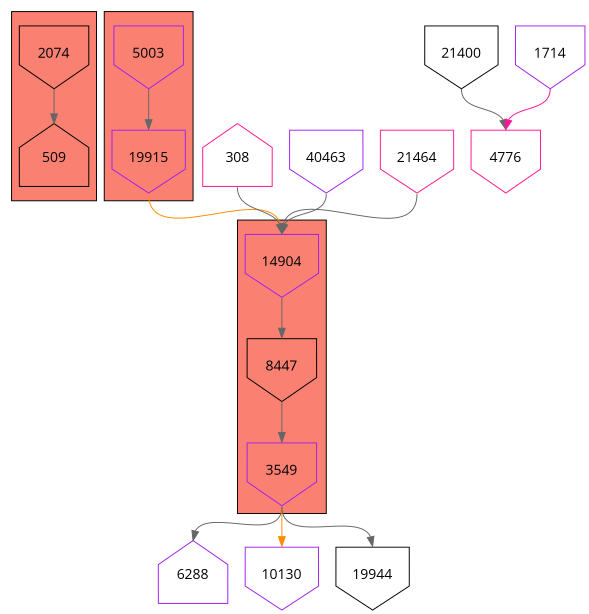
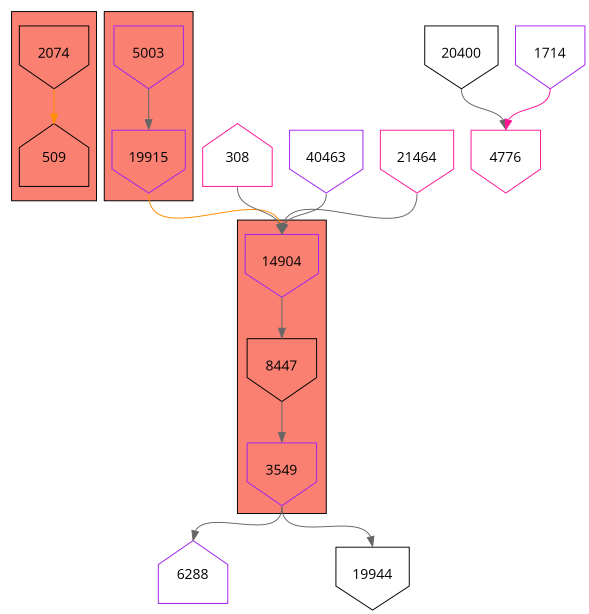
node "21400": label "21400" -> "20400"
edge "2074" -> "509": color gray40 -> darkorange
node "10130": removed
